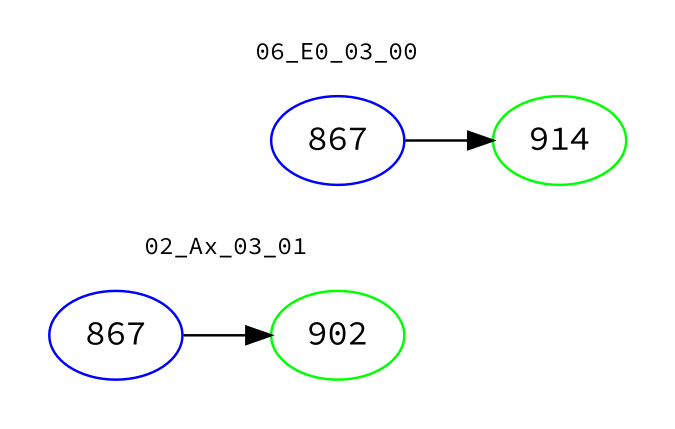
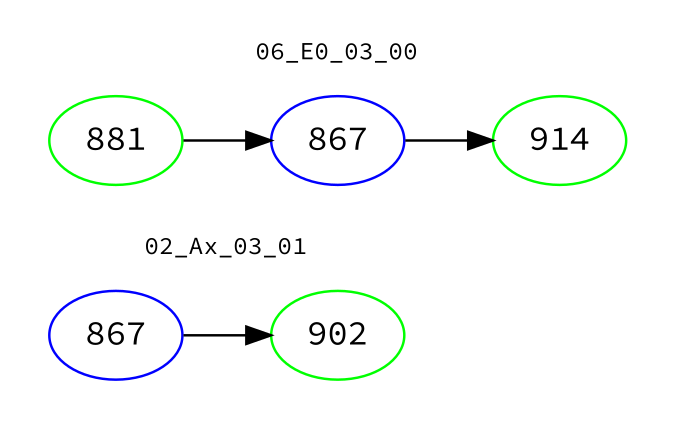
node "881": added
